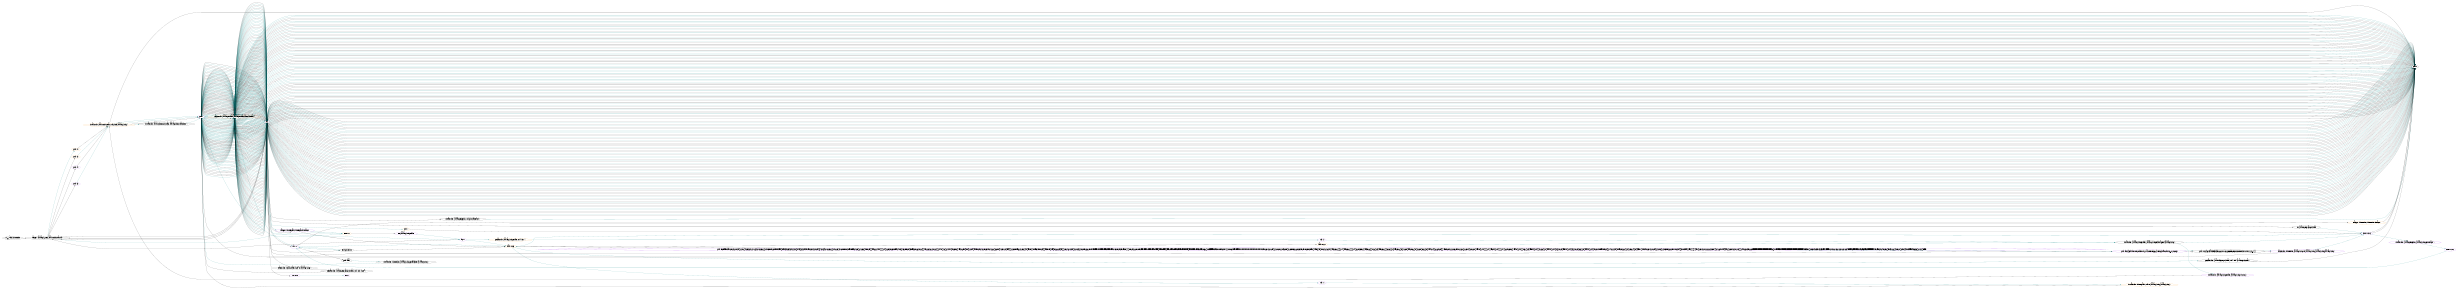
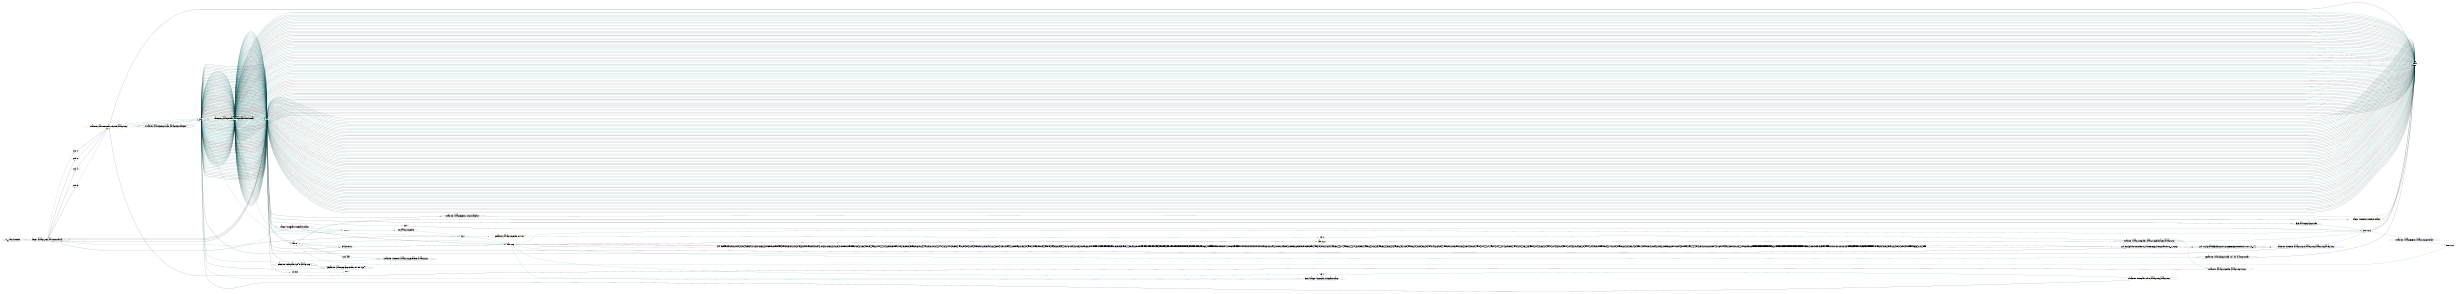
node "new java.io.ByteArrayInputStream": label "new java.io.ByteArrayInputStream" -> "fffGlNl java.io.ByteArrayInputStream"
node "ifnonnull staticget <isize.Expands: isize.Expands instance>": added
